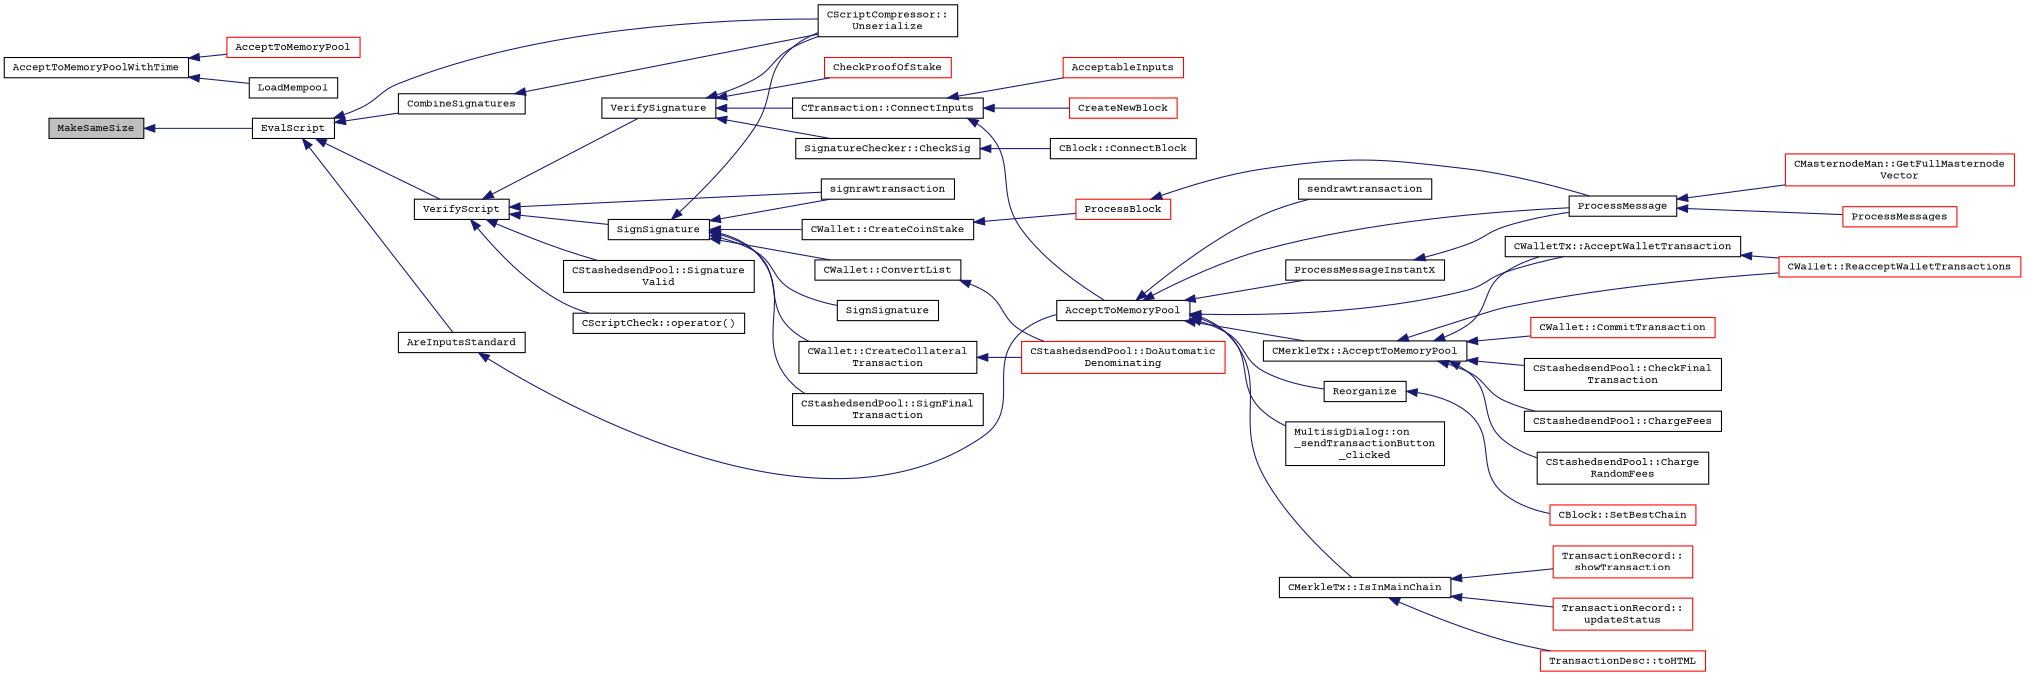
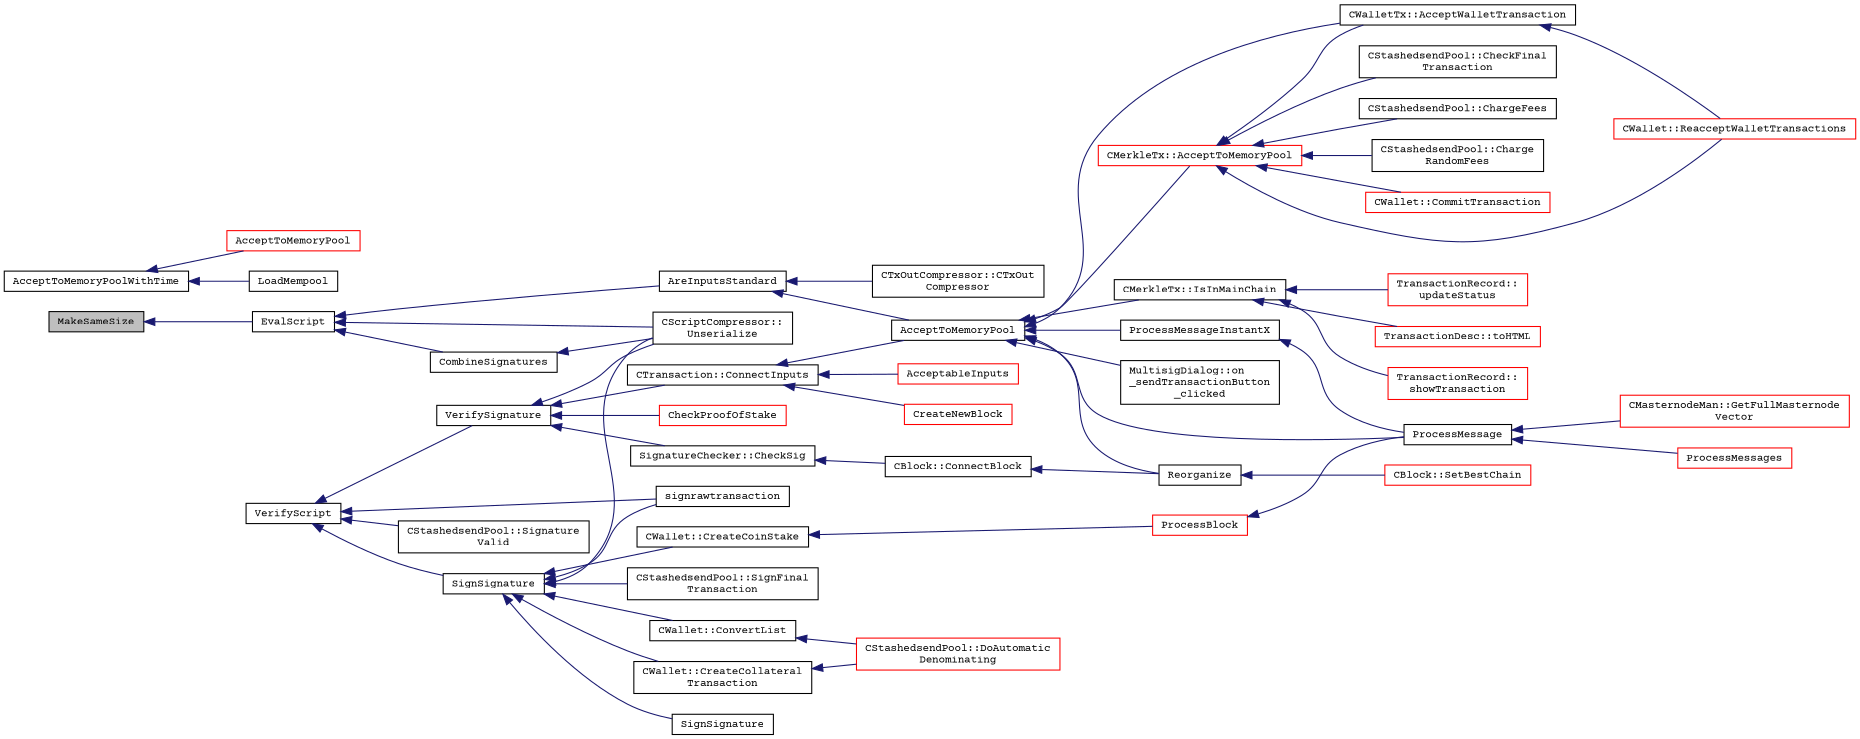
edge "VerifyScript" -> "EvalScript": removed
node "sendrawtransaction": removed
node "CTxOutCompressor::CTxOut Compressor": added
node "CScriptCheck::operator()": removed
node "CMerkleTx::AcceptToMemoryPool": color black -> red
edge "Reorganize" -> "CBlock::ConnectBlock": added
